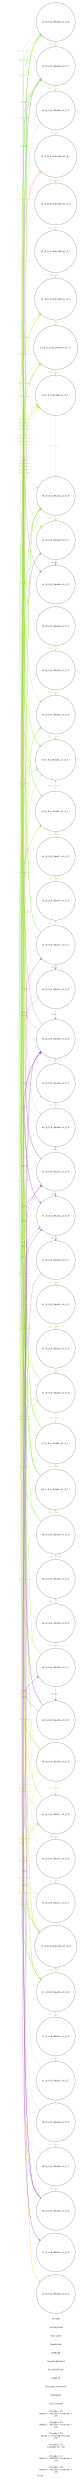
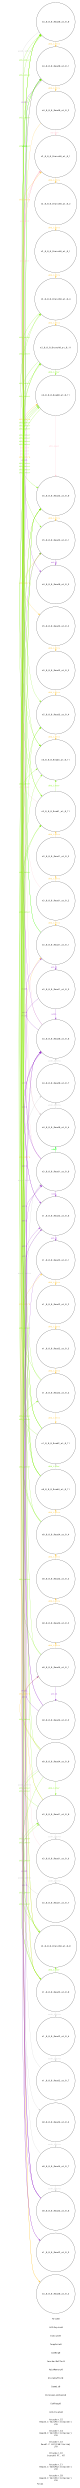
edge "n3_0_0_0_Read1_at_0_1" -> "n3_0_0_0_Read1_at_0_2": reversed
node "MainMemory0": added
